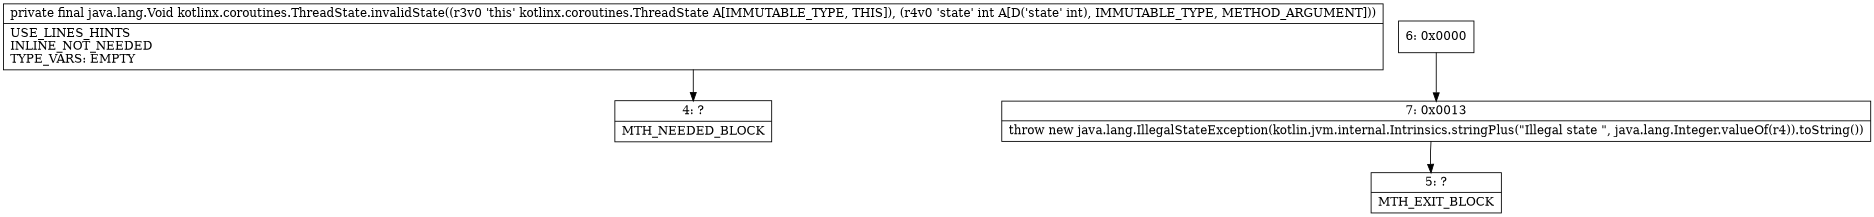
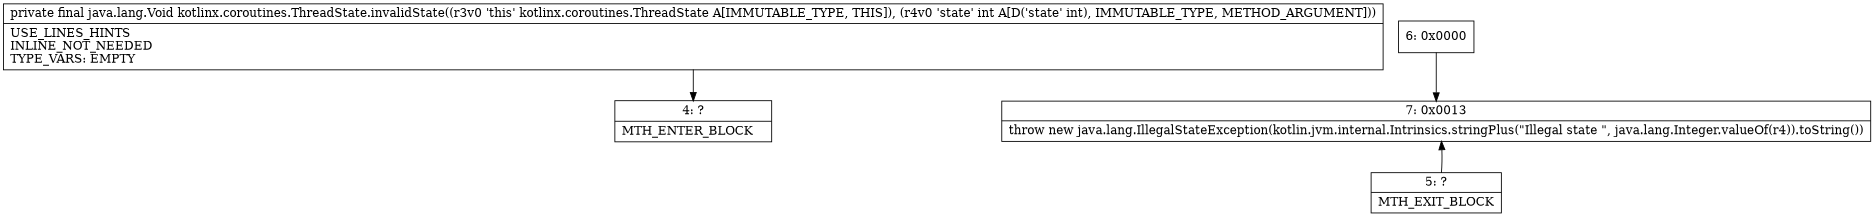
node "4: ?": text "MTH_NEEDED_BLOCK" -> "MTH_ENTER_BLOCK"
edge "7: 0x0013" -> "5: ?": reversed
